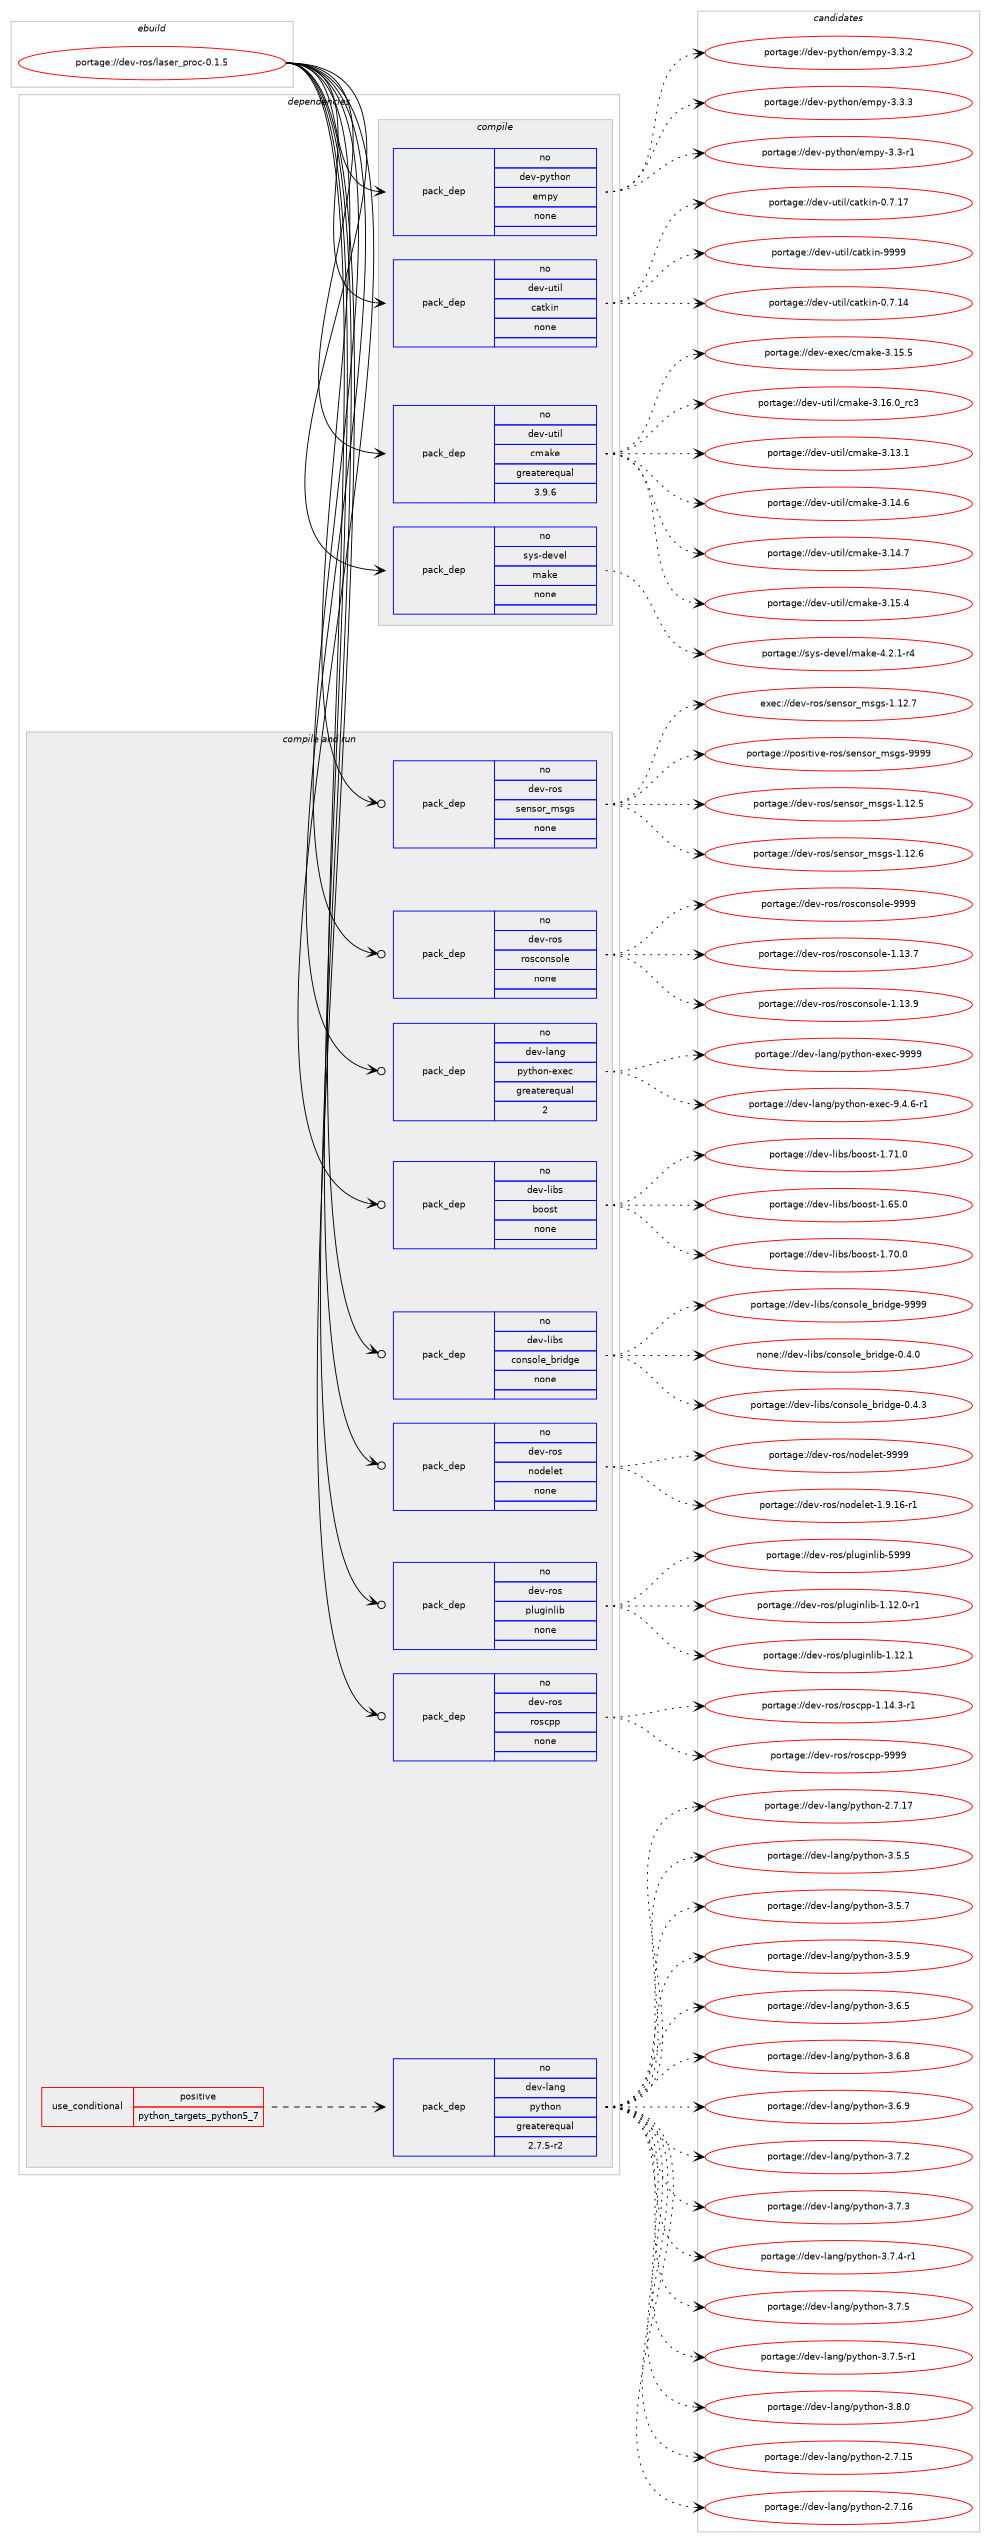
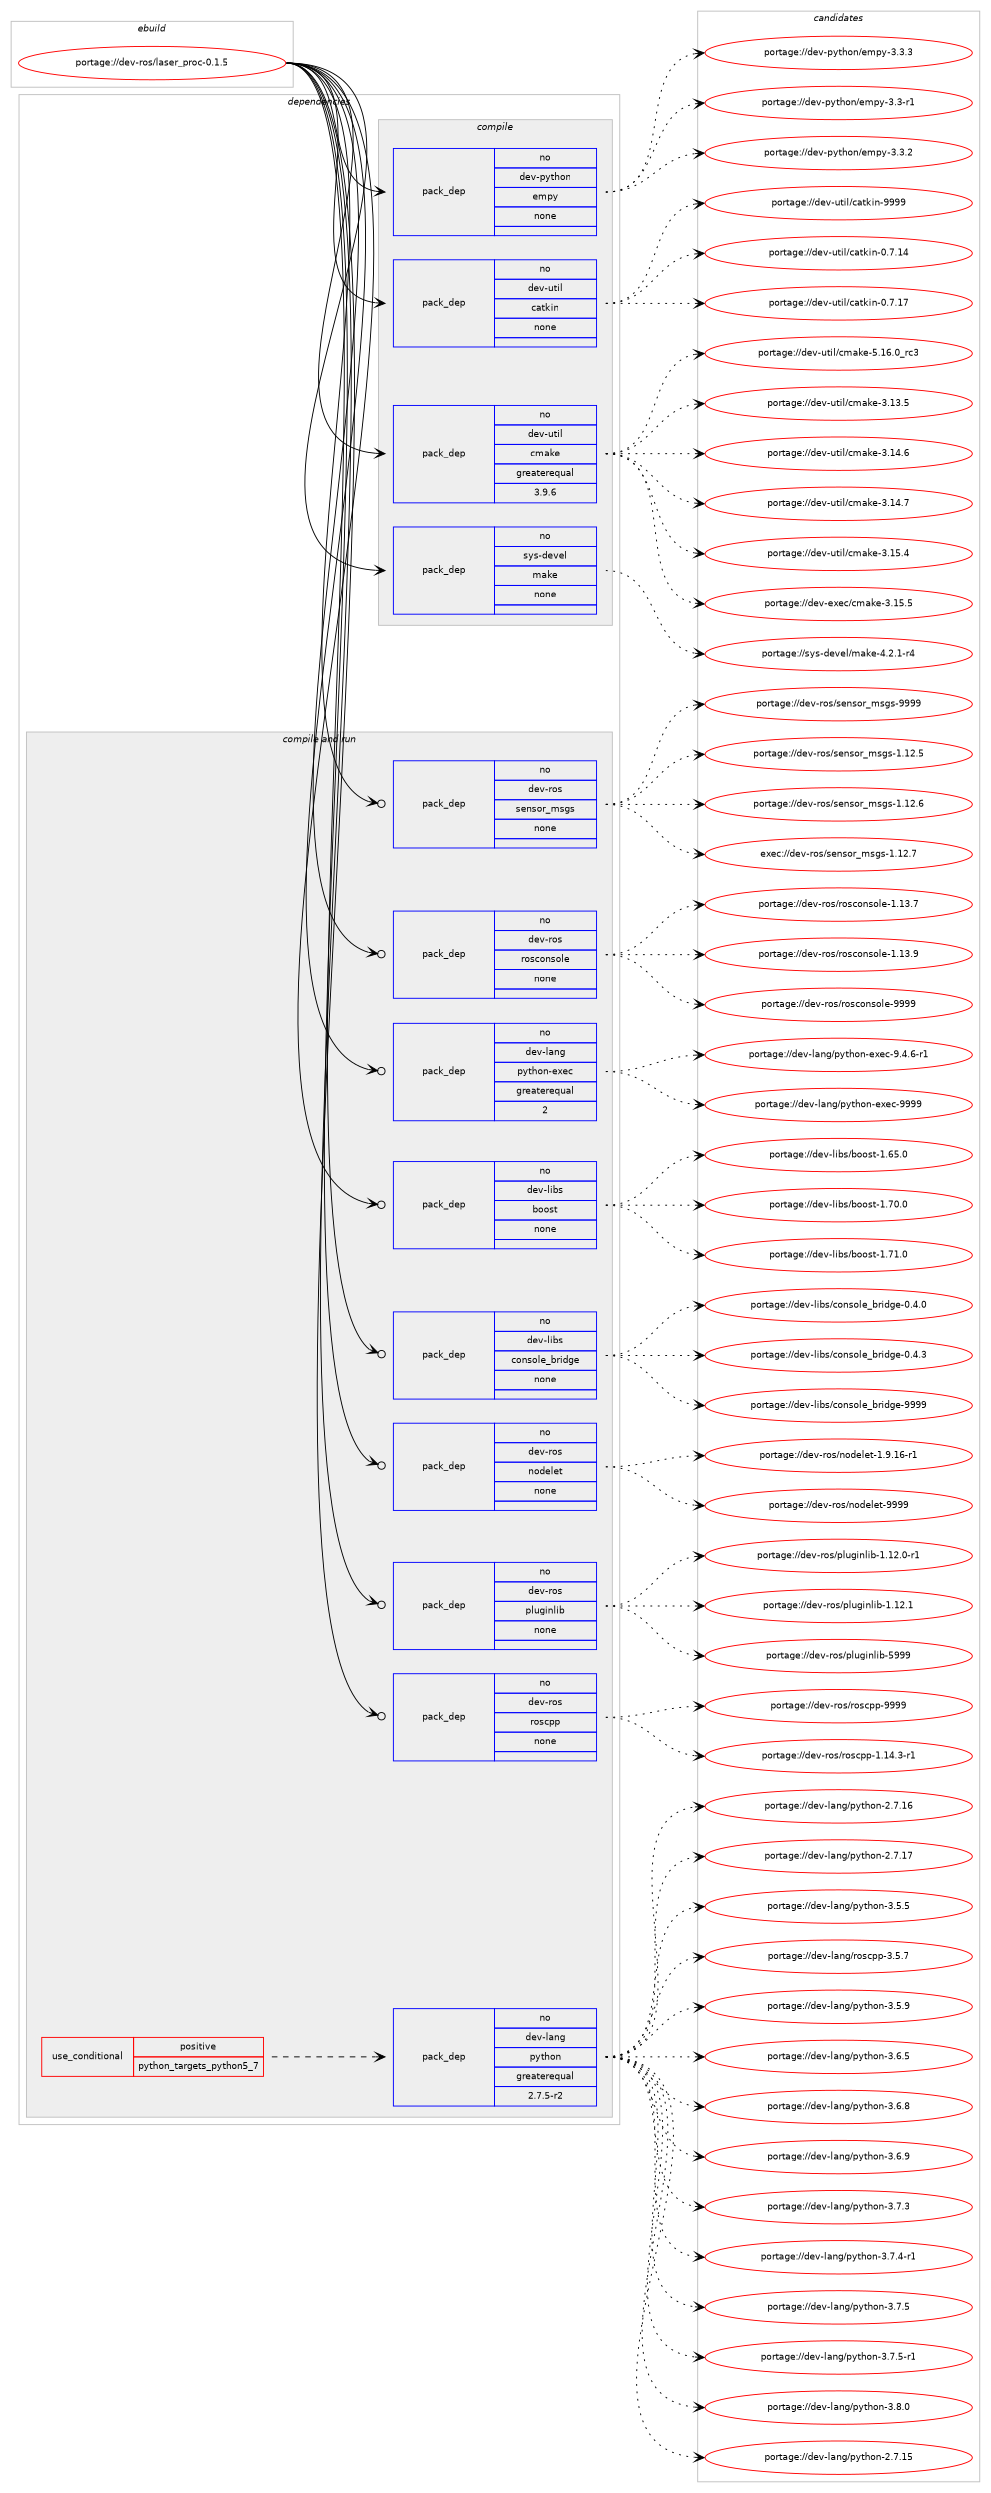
node "portage://dev-util/cmake-3.16.0_rc3": label "portage://dev-util/cmake-3.16.0_rc3" -> "portage://dev-util/cmake-5.16.0_rc3"
node "portage://dev-util/cmake-3.13.1": label "portage://dev-util/cmake-3.13.1" -> "portage://dev-util/cmake-3.13.5"
node "portage://positive-ros/sensor_msgs-9999": label "portage://positive-ros/sensor_msgs-9999" -> "portage://dev-ros/sensor_msgs-9999"
node "none://dev-libs/console_bridge-0.4.0": label "none://dev-libs/console_bridge-0.4.0" -> "portage://dev-libs/console_bridge-0.4.0"
node "portage://dev-lang/python-3.5.7": label "portage://dev-lang/python-3.5.7" -> "portage://dev-lang/roscpp-3.5.7"
node "portage://dev-lang/python-3.7.2": removed
